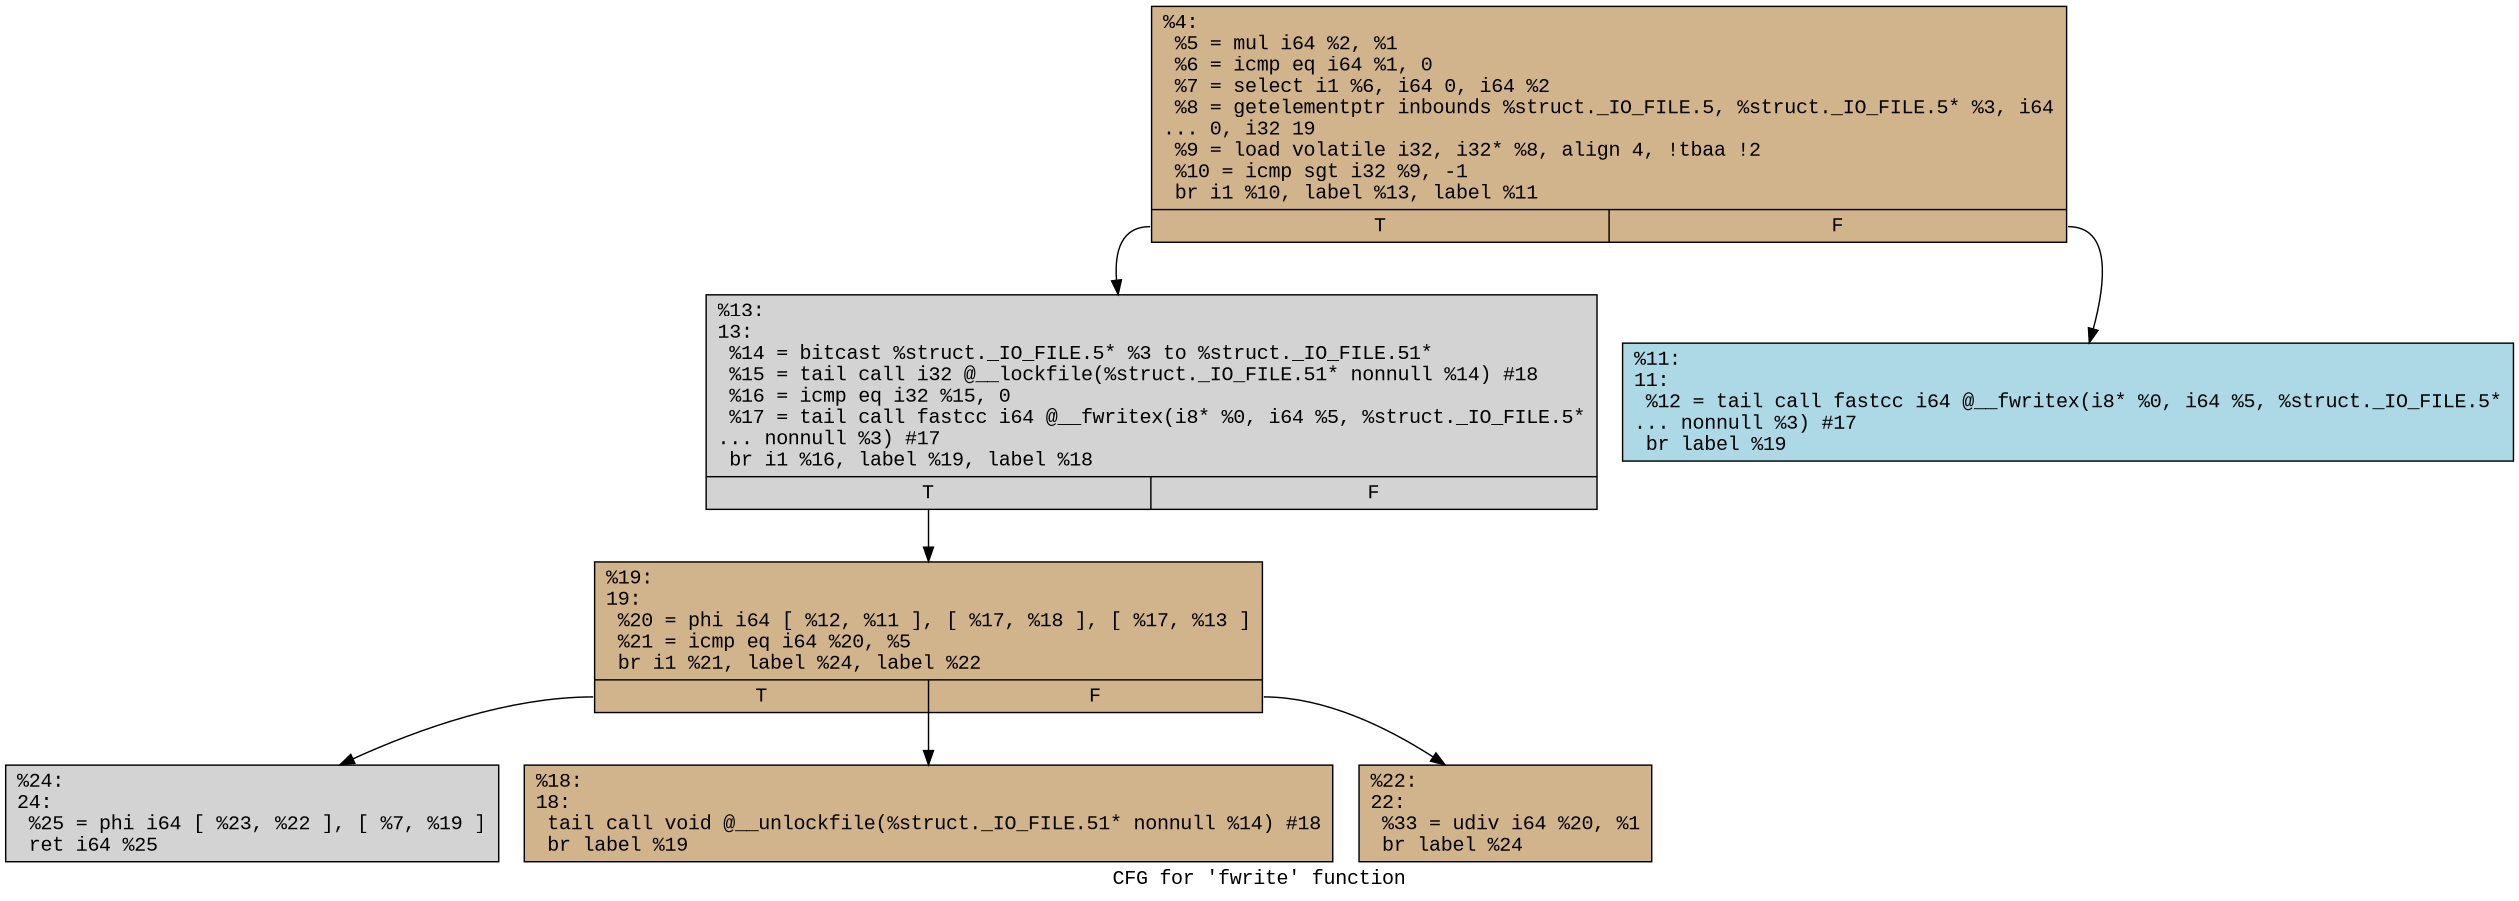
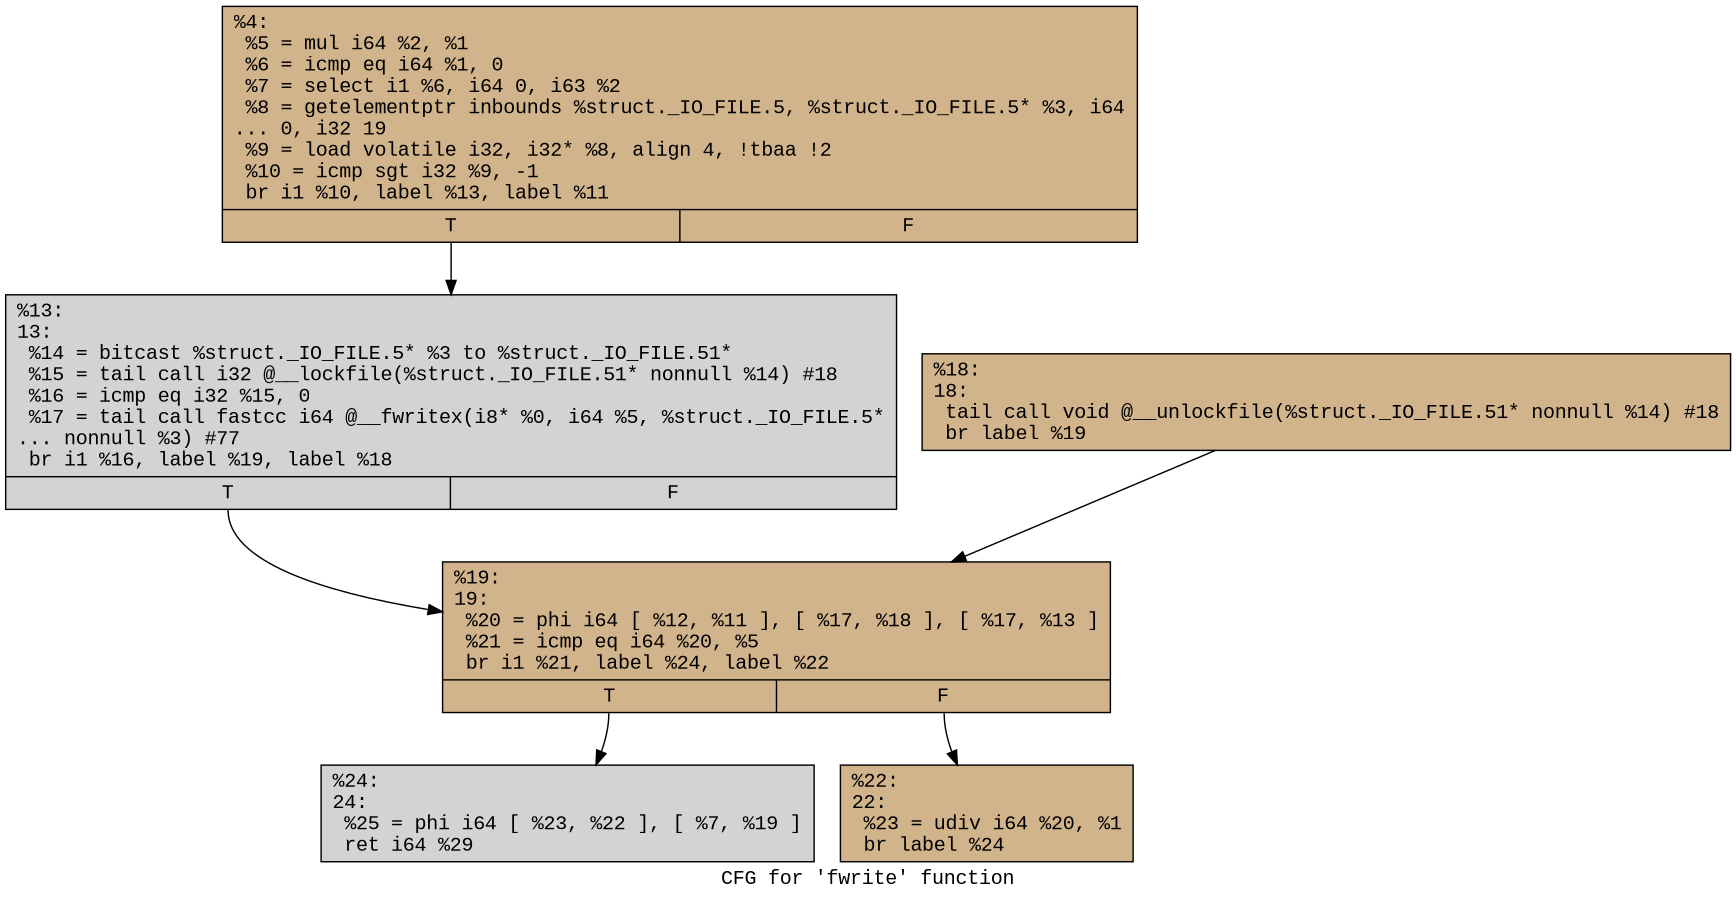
node "%4:": text "%7 = select i1 %6, i64 0, i64 %2" -> "%7 = select i1 %6, i64 0, i63 %2"
node "%11:": removed
node "%13:": text "... nonnull %3) #17" -> "... nonnull %3) #77"
edge "%19:" -> "%18:": reversed
node "%22:": text "%33 = udiv i64 %20, %1" -> "%23 = udiv i64 %20, %1"
node "%24:": text "ret i64 %25" -> "ret i64 %29"
